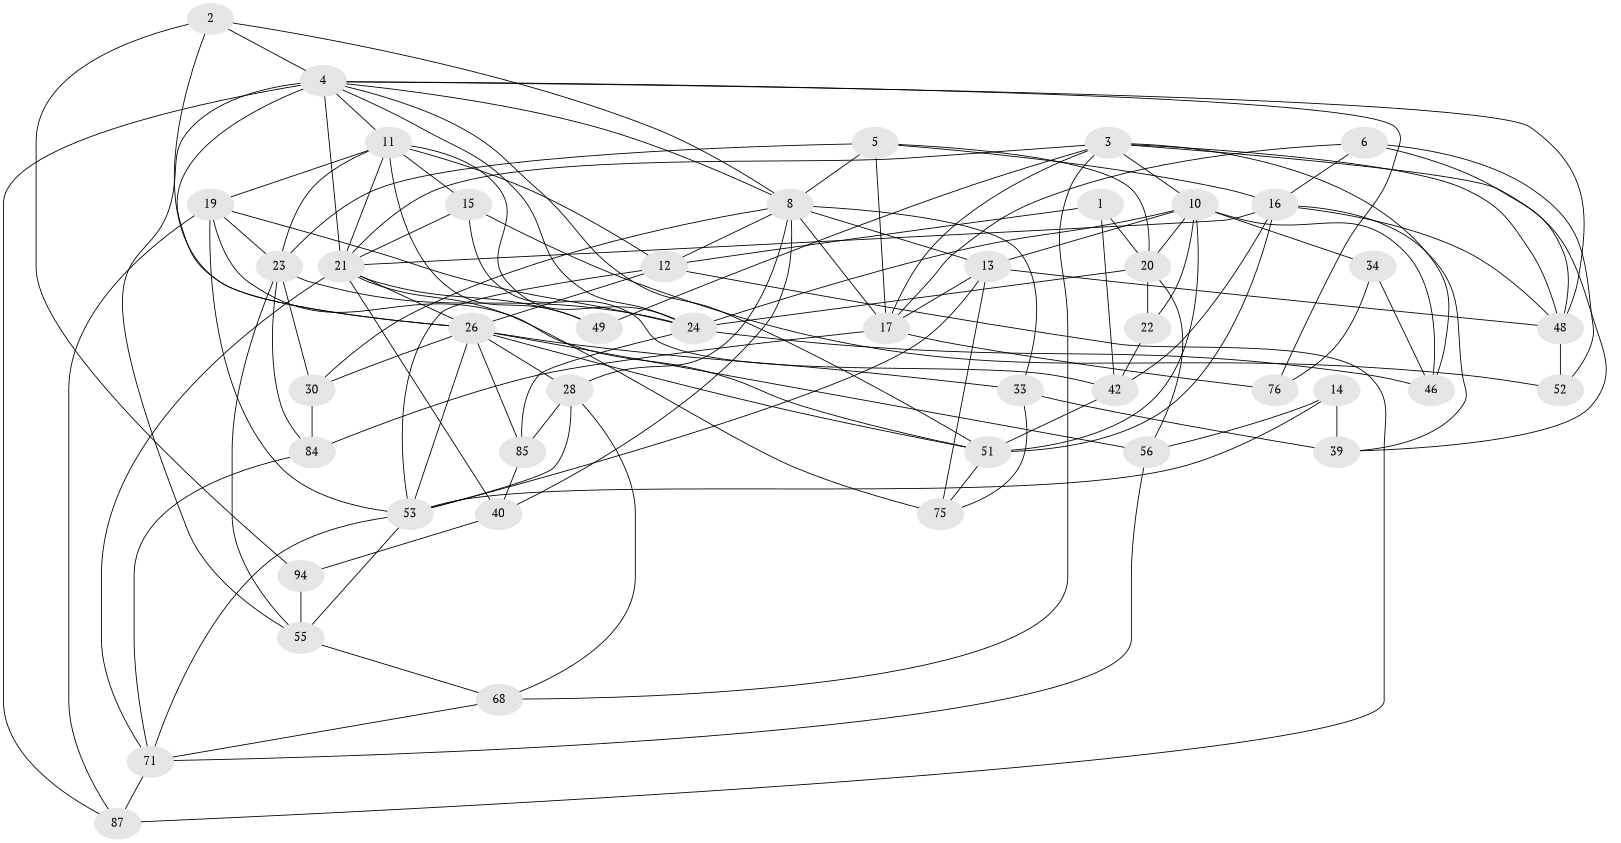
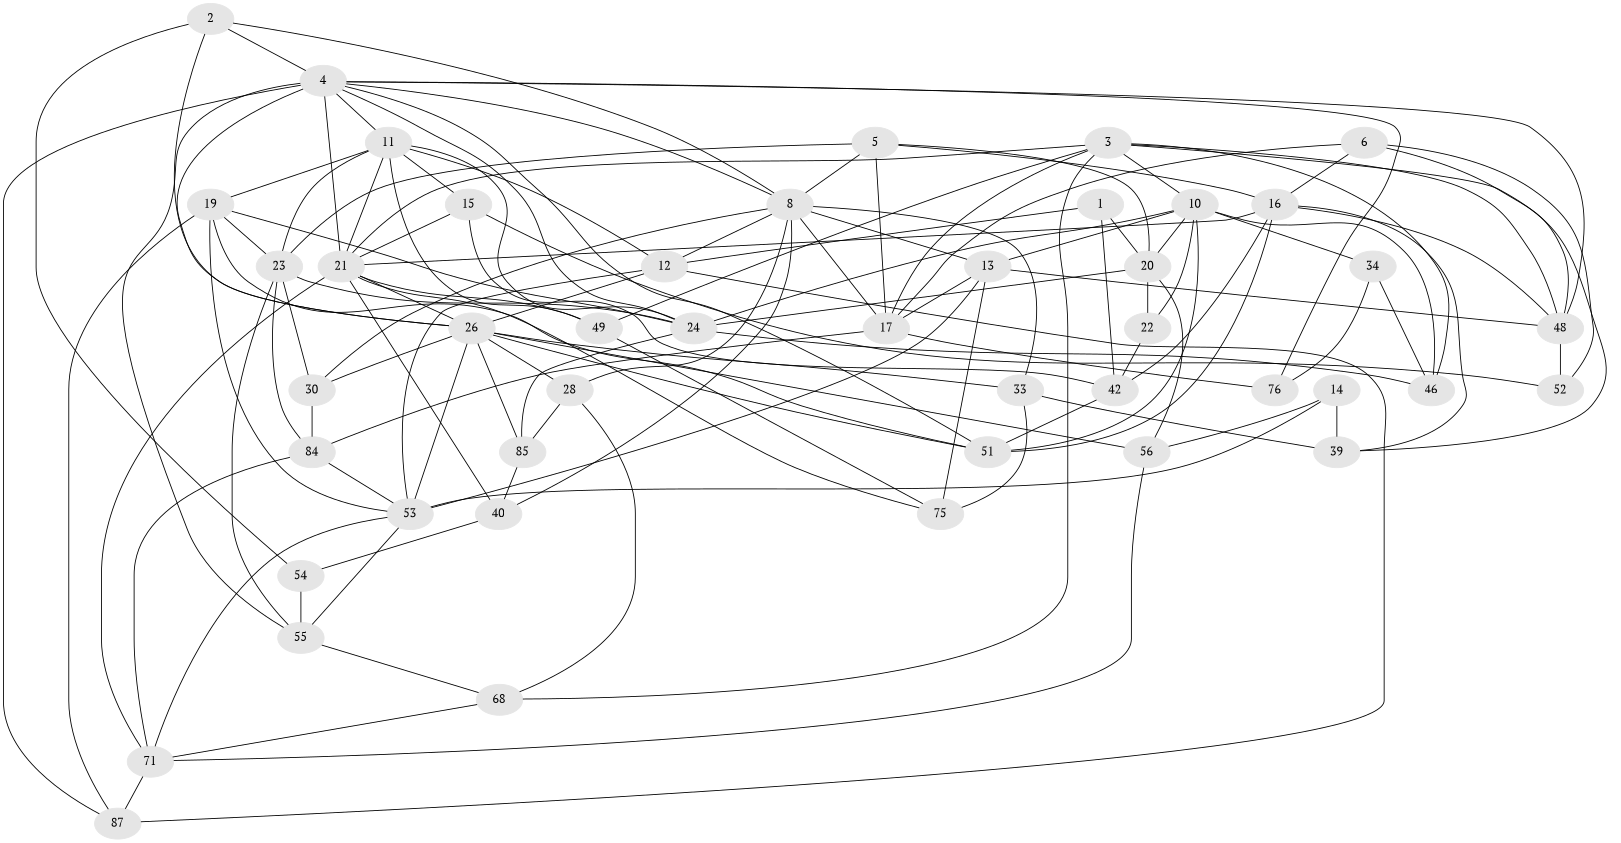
edge "28" -- "53": now "84" -- "53"
edge "51" -- "75": now "49" -- "75"
node "94": label "94" -> "54"
